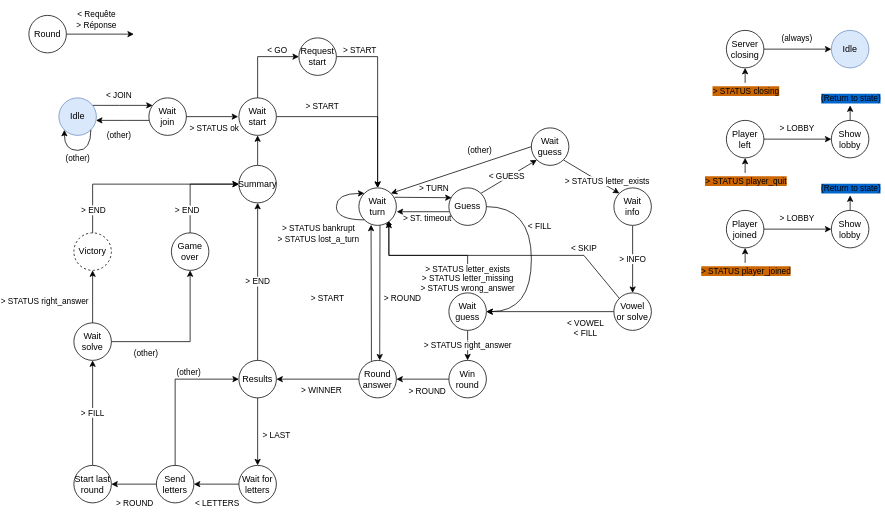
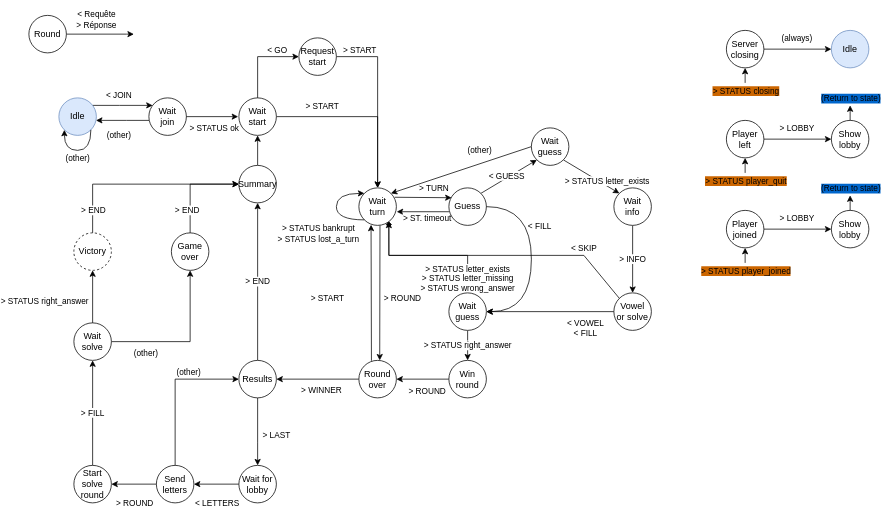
node "Round answer": label "Round answer" -> "Round over"
node "Start last round": label "Start last round" -> "Start solve round"
node "Wait for letters": label "Wait for letters" -> "Wait for lobby"
